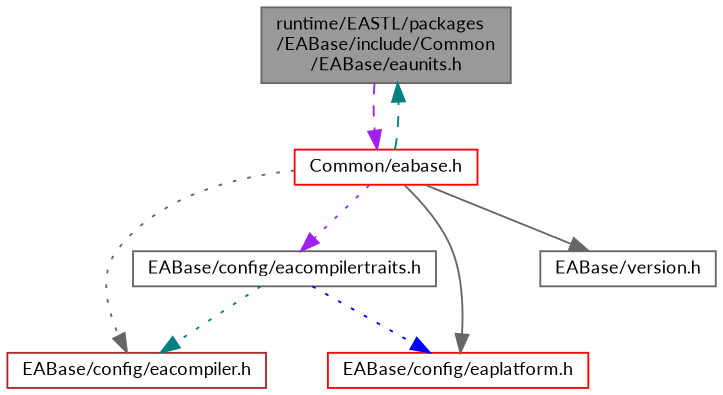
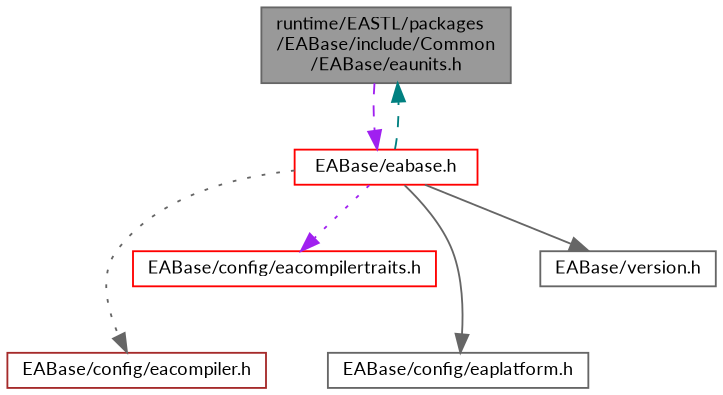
node "Common/eabase.h": label "Common/eabase.h" -> "EABase/eabase.h"
node "EABase/config/eacompilertraits.h": color gray40 -> red
edge "EABase/config/eacompilertraits.h" -> "EABase/config/eacompiler.h": removed
edge "EABase/config/eacompilertraits.h" -> "EABase/config/eaplatform.h": removed
node "EABase/config/eaplatform.h": color red -> gray40
